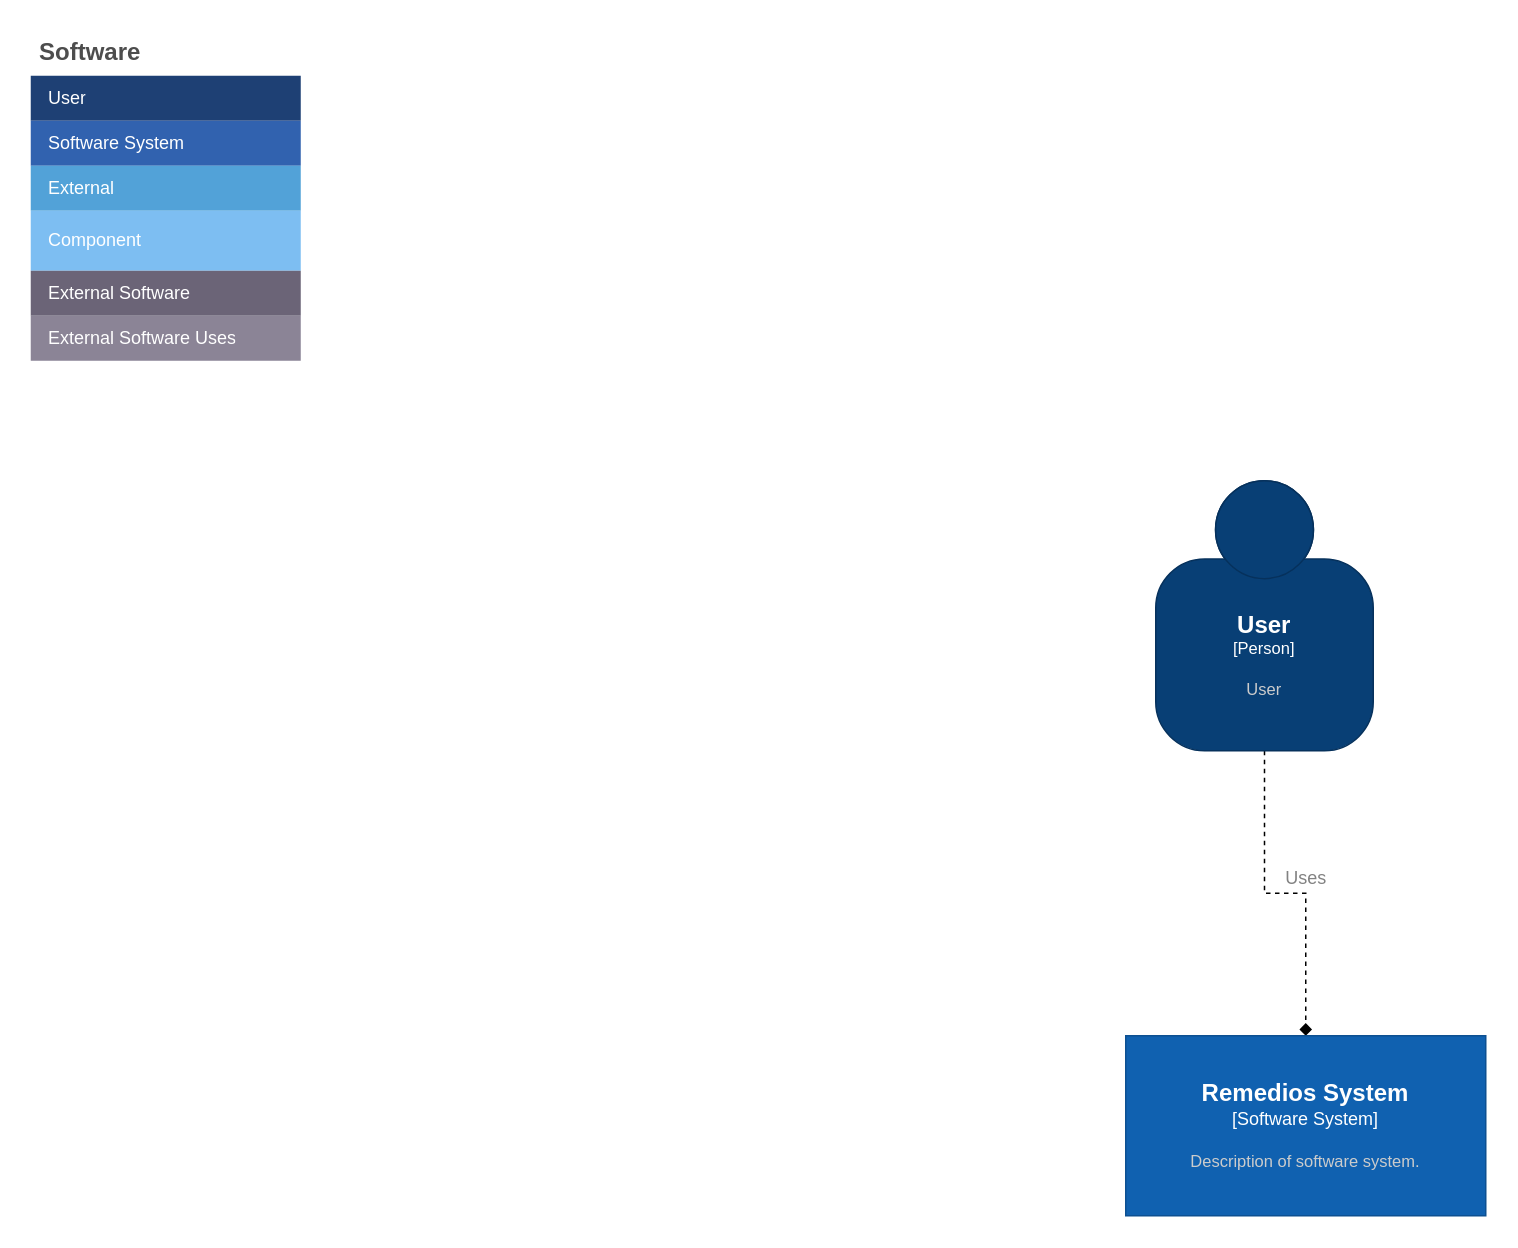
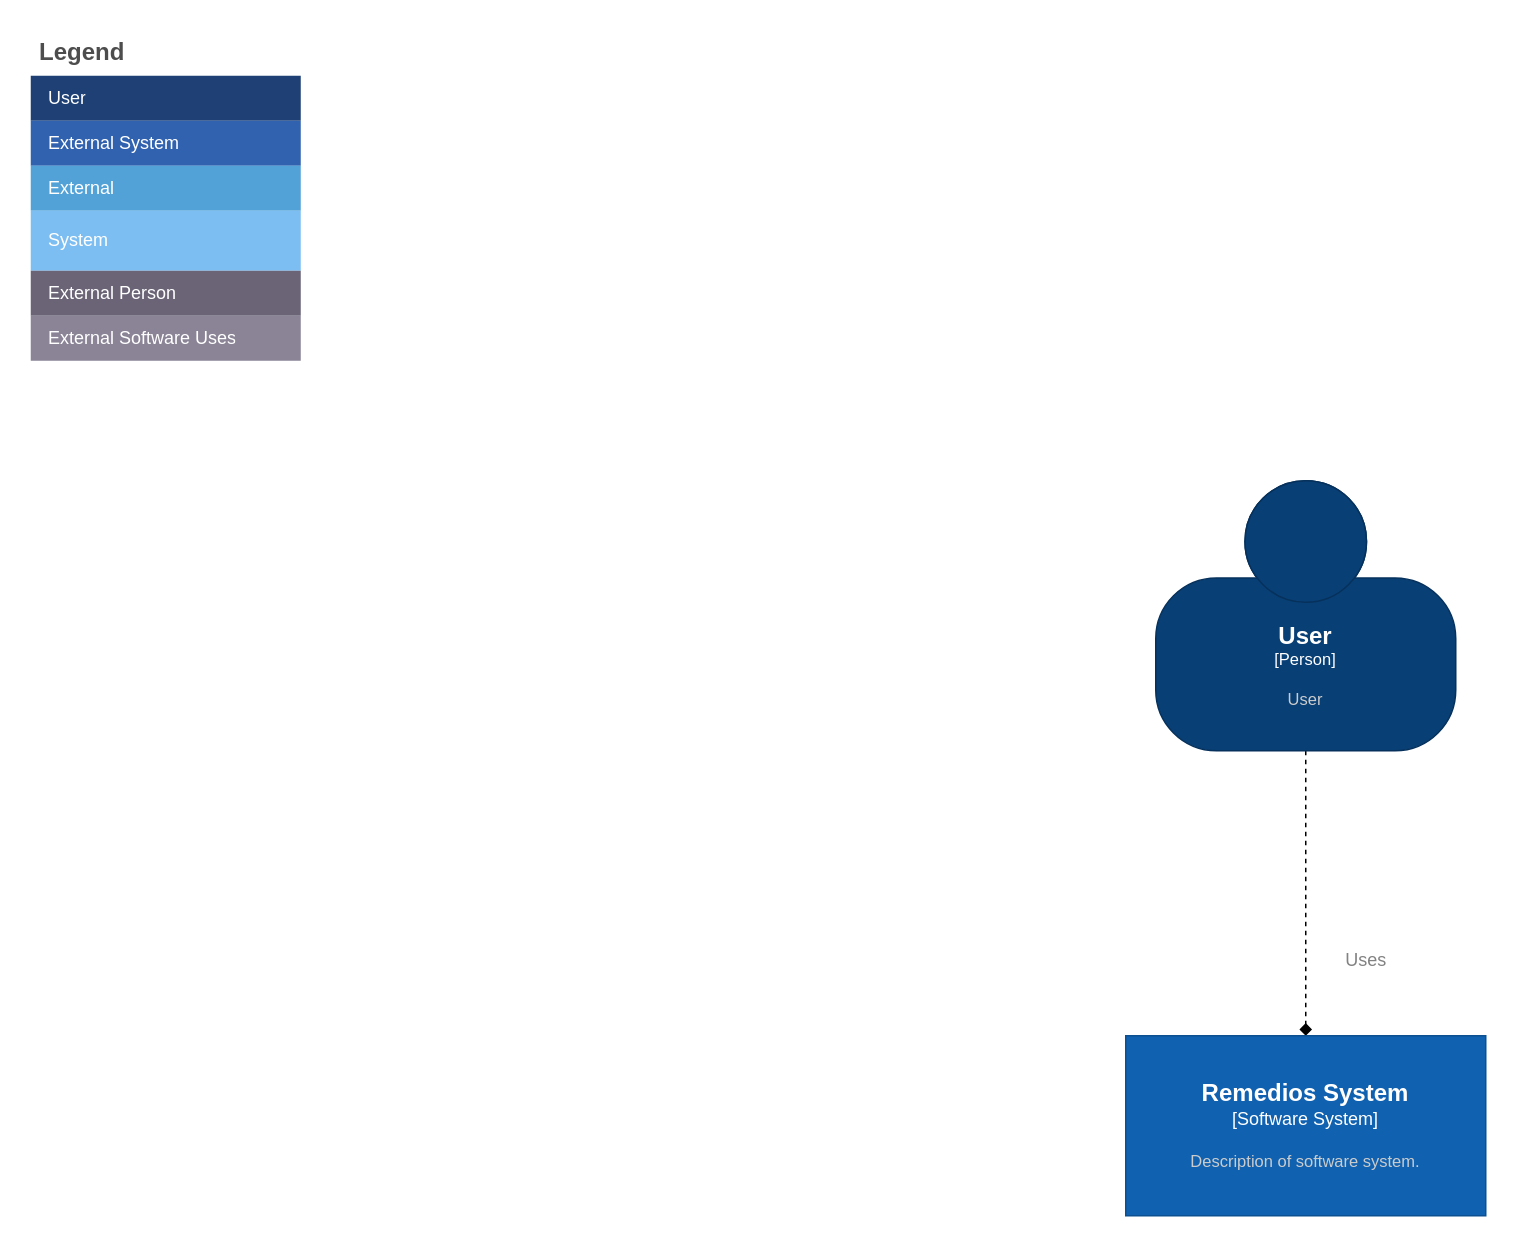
node "Software": label "Software" -> "Legend"
node "Software System": label "Software System" -> "External System"
node "Component": label "Component" -> "System"
node "External Software": label "External Software" -> "External Person"
node "User [Person] User": size 218x270 -> 300x270
node "Uses": moved (1306, 878) -> (1366, 961)
